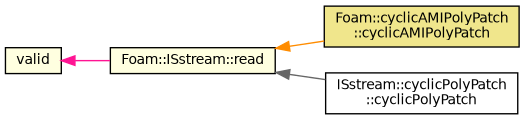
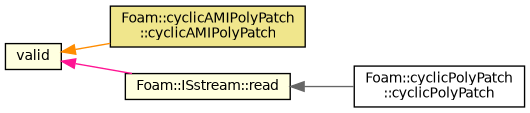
edge "Foam::cyclicAMIPolyPatch ::cyclicAMIPolyPatch" -> "Foam::ISstream::read": now "Foam::cyclicAMIPolyPatch ::cyclicAMIPolyPatch" -> "valid"
node "ISstream::cyclicPolyPatch ::cyclicPolyPatch": label "ISstream::cyclicPolyPatch ::cyclicPolyPatch" -> "Foam::cyclicPolyPatch ::cyclicPolyPatch"
